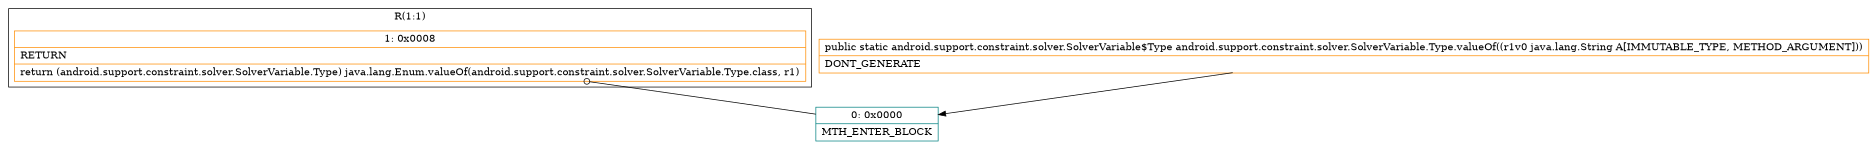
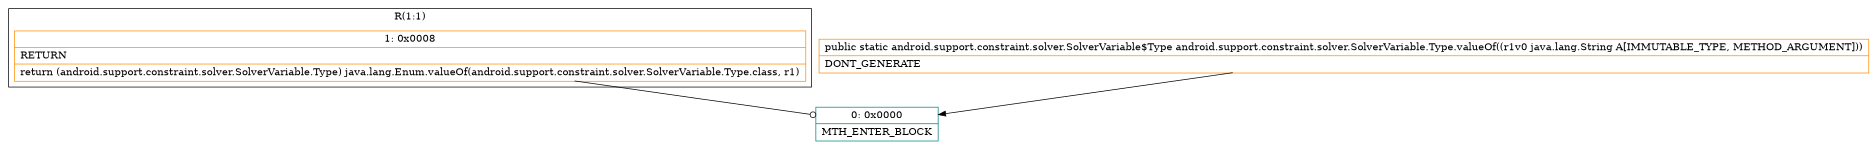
edge "0: 0x0000" -> "1: 0x0008": reversed
